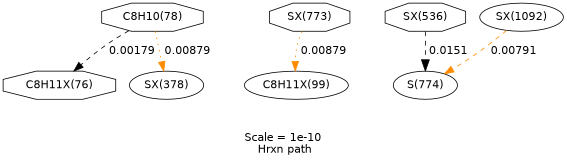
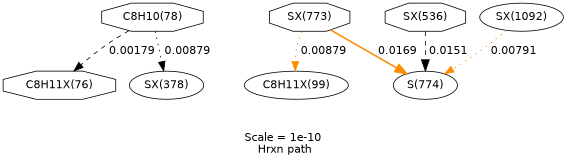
edge "C8H10(78)" -> "SX(378)": color darkorange -> black
edge "SX(773)" -> "S(774)": added, label "0.0169"
edge "SX(1092)" -> "S(774)": style dashed -> dotted
